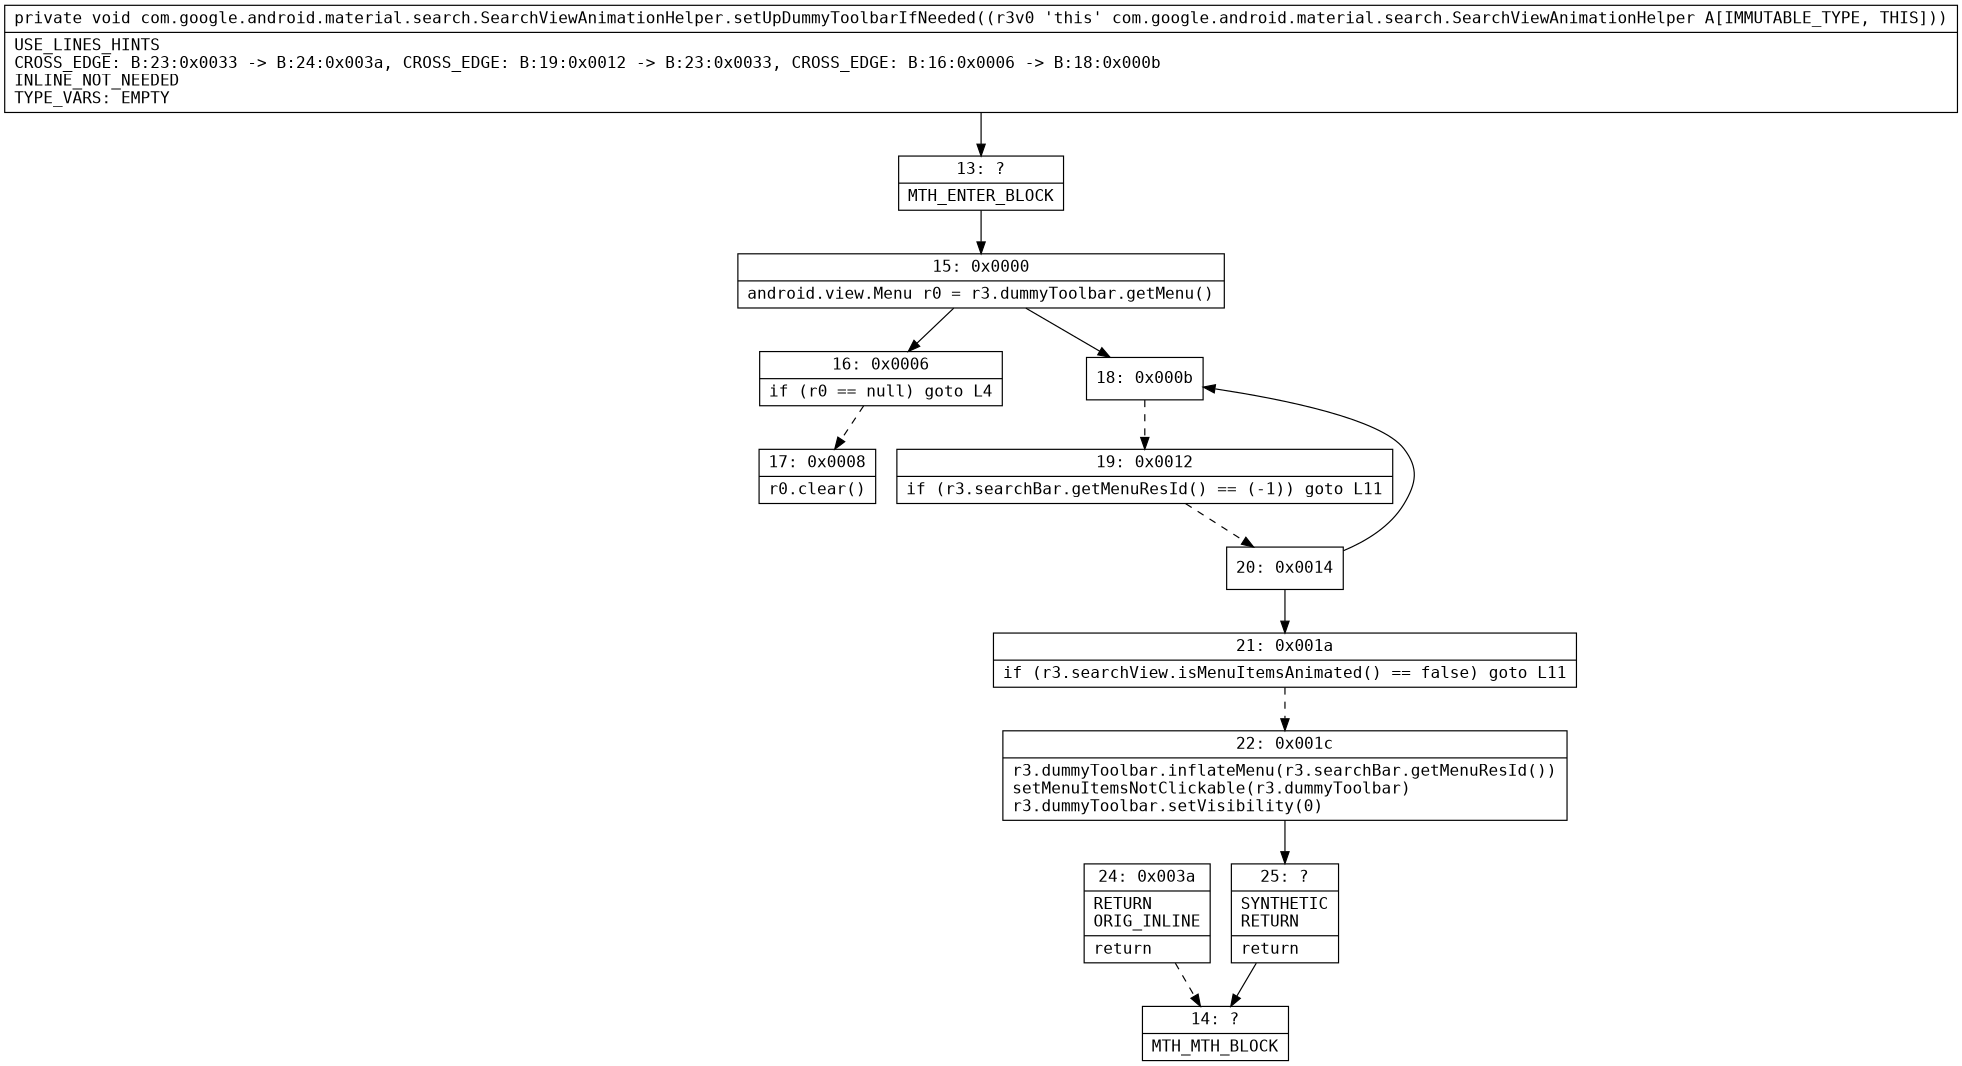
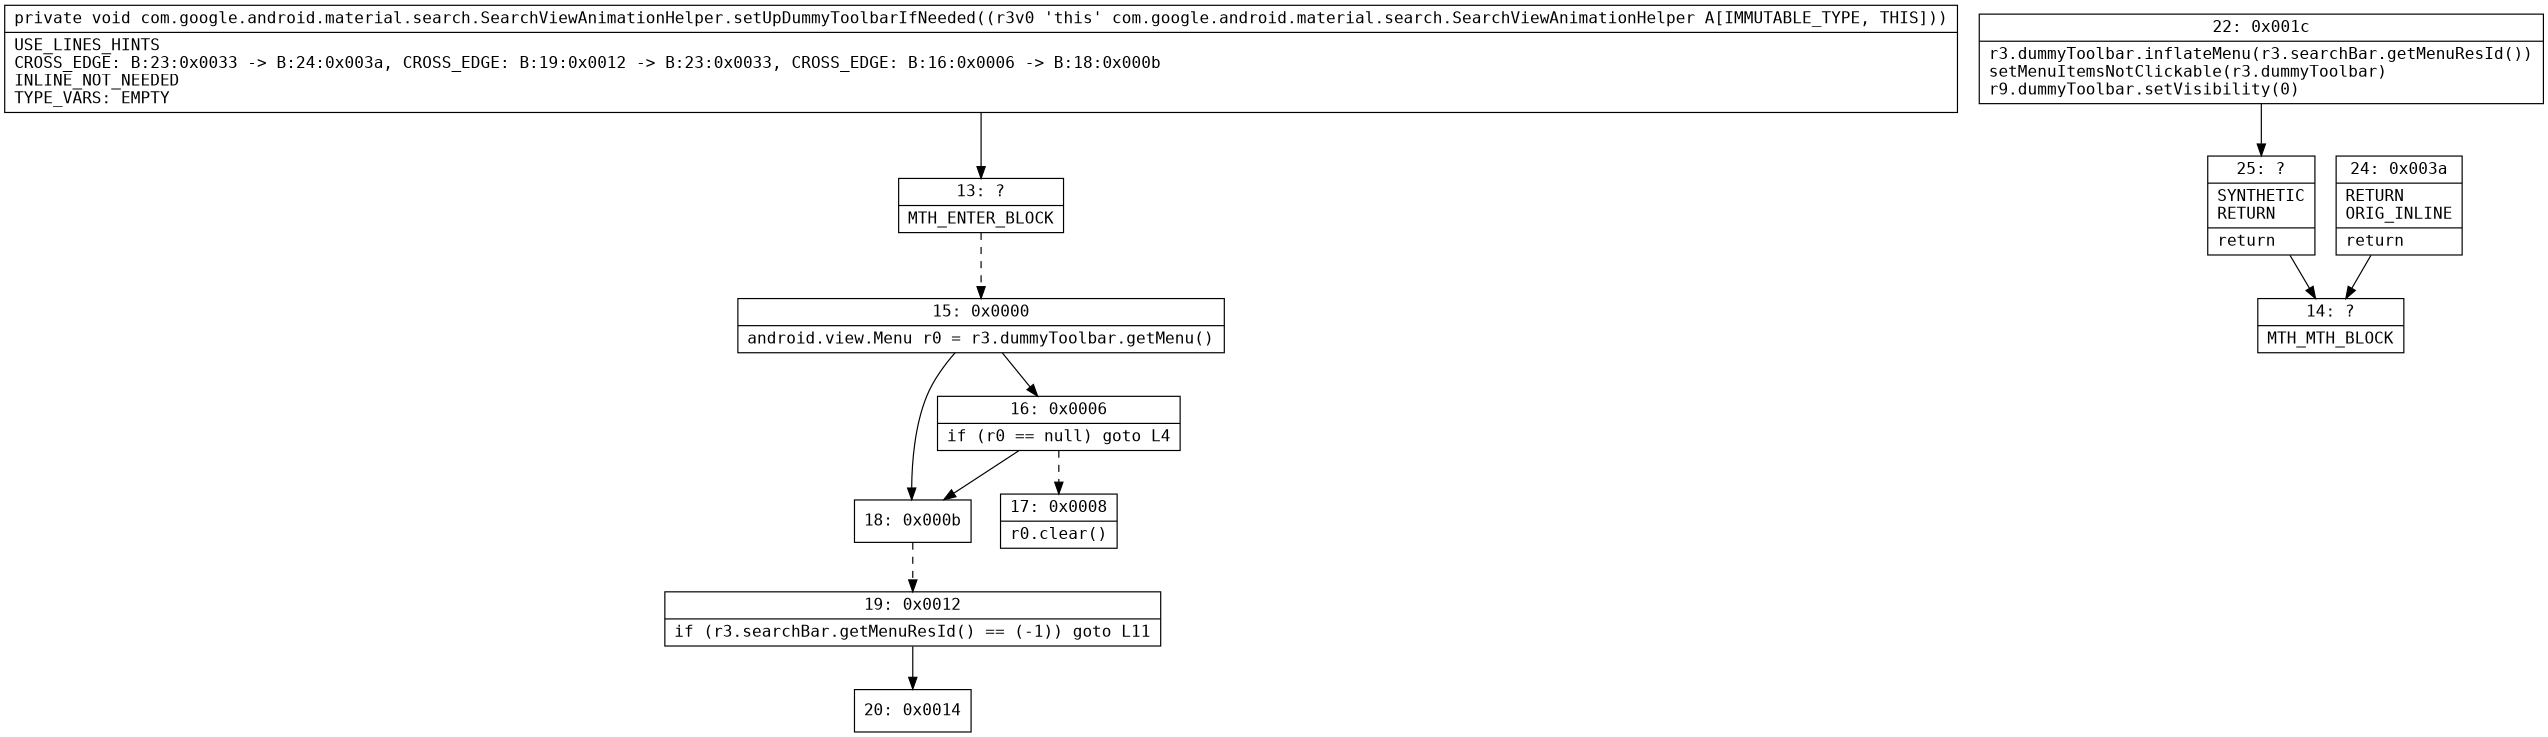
edge "13: ?" -> "15: 0x0000": style solid -> dashed
edge "20: 0x0014" -> "18: 0x000b": now "16: 0x0006" -> "18: 0x000b"
edge "19: 0x0012" -> "20: 0x0014": style dashed -> solid
node "21: 0x001a": removed
node "22: 0x001c": text "r3.dummyToolbar.setVisibility(0)" -> "r9.dummyToolbar.setVisibility(0)"
edge "24: 0x003a" -> "14: ?": style dashed -> solid
